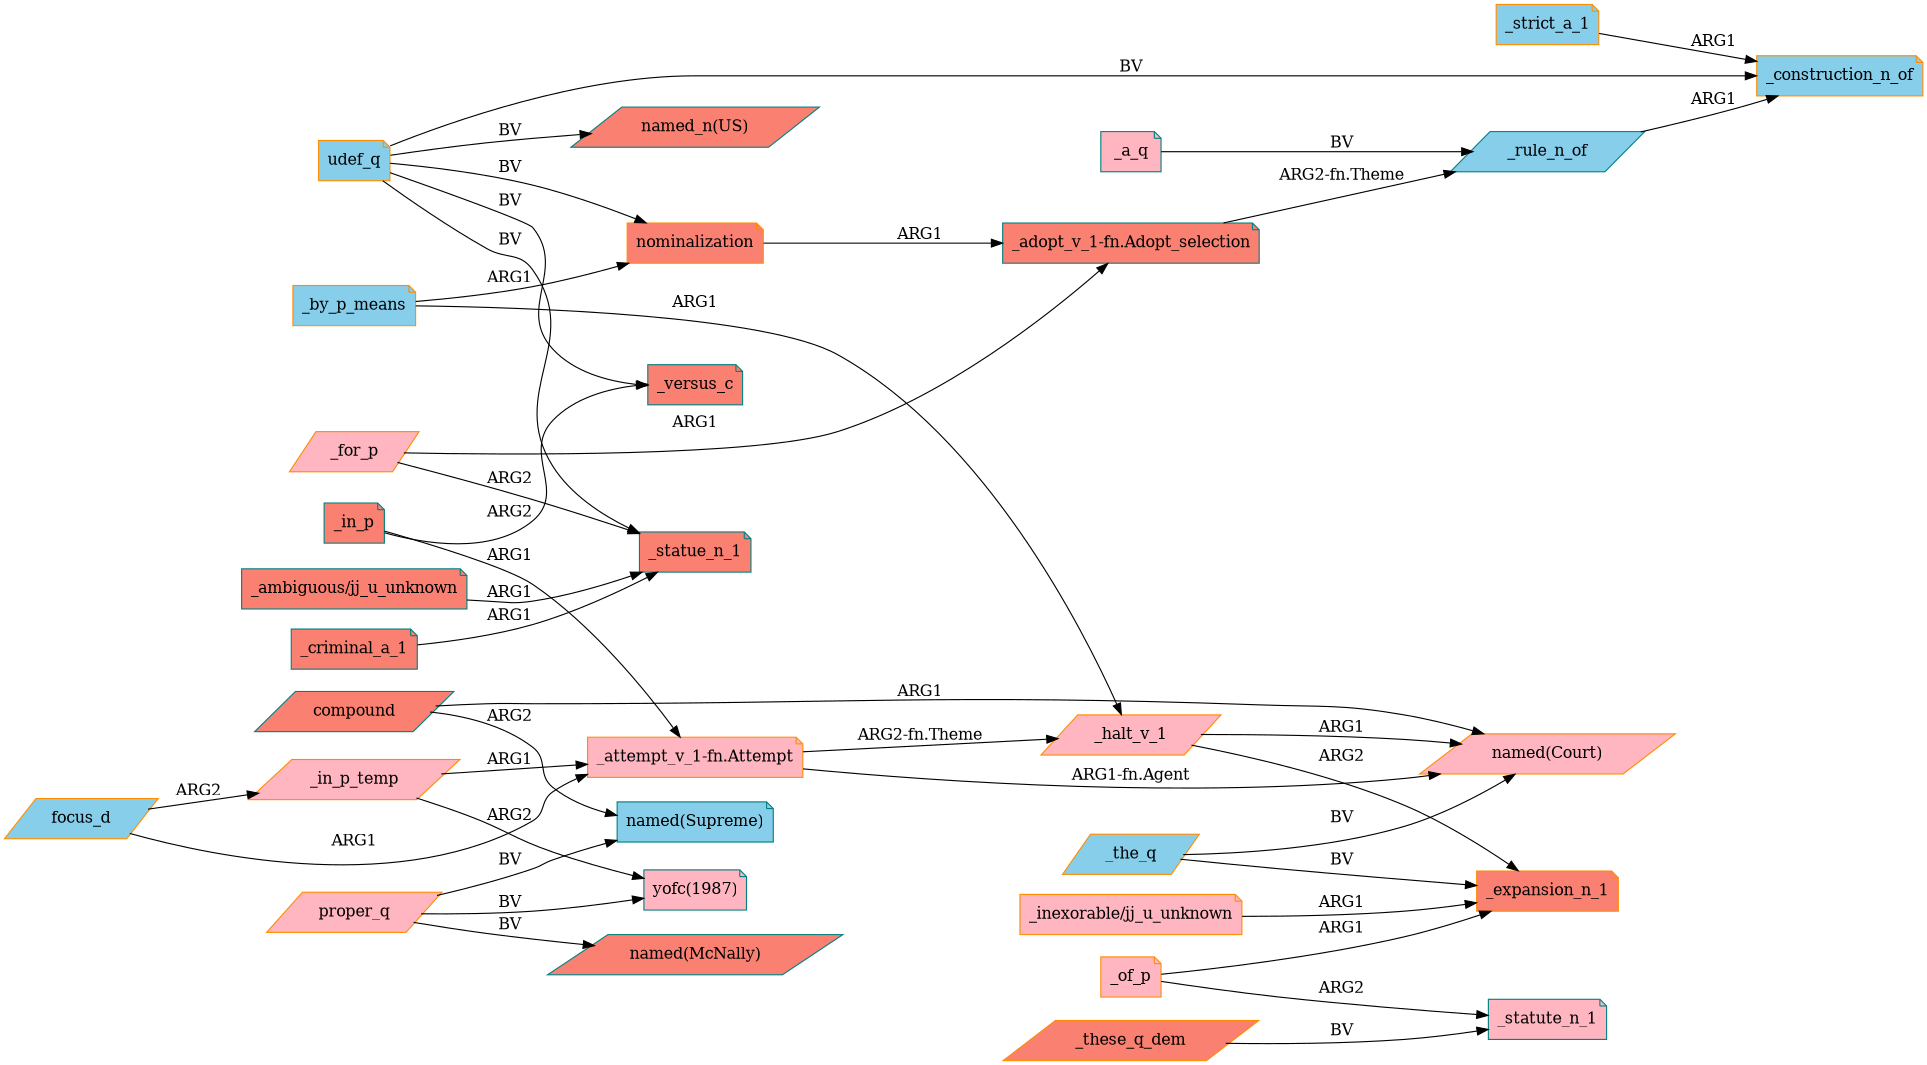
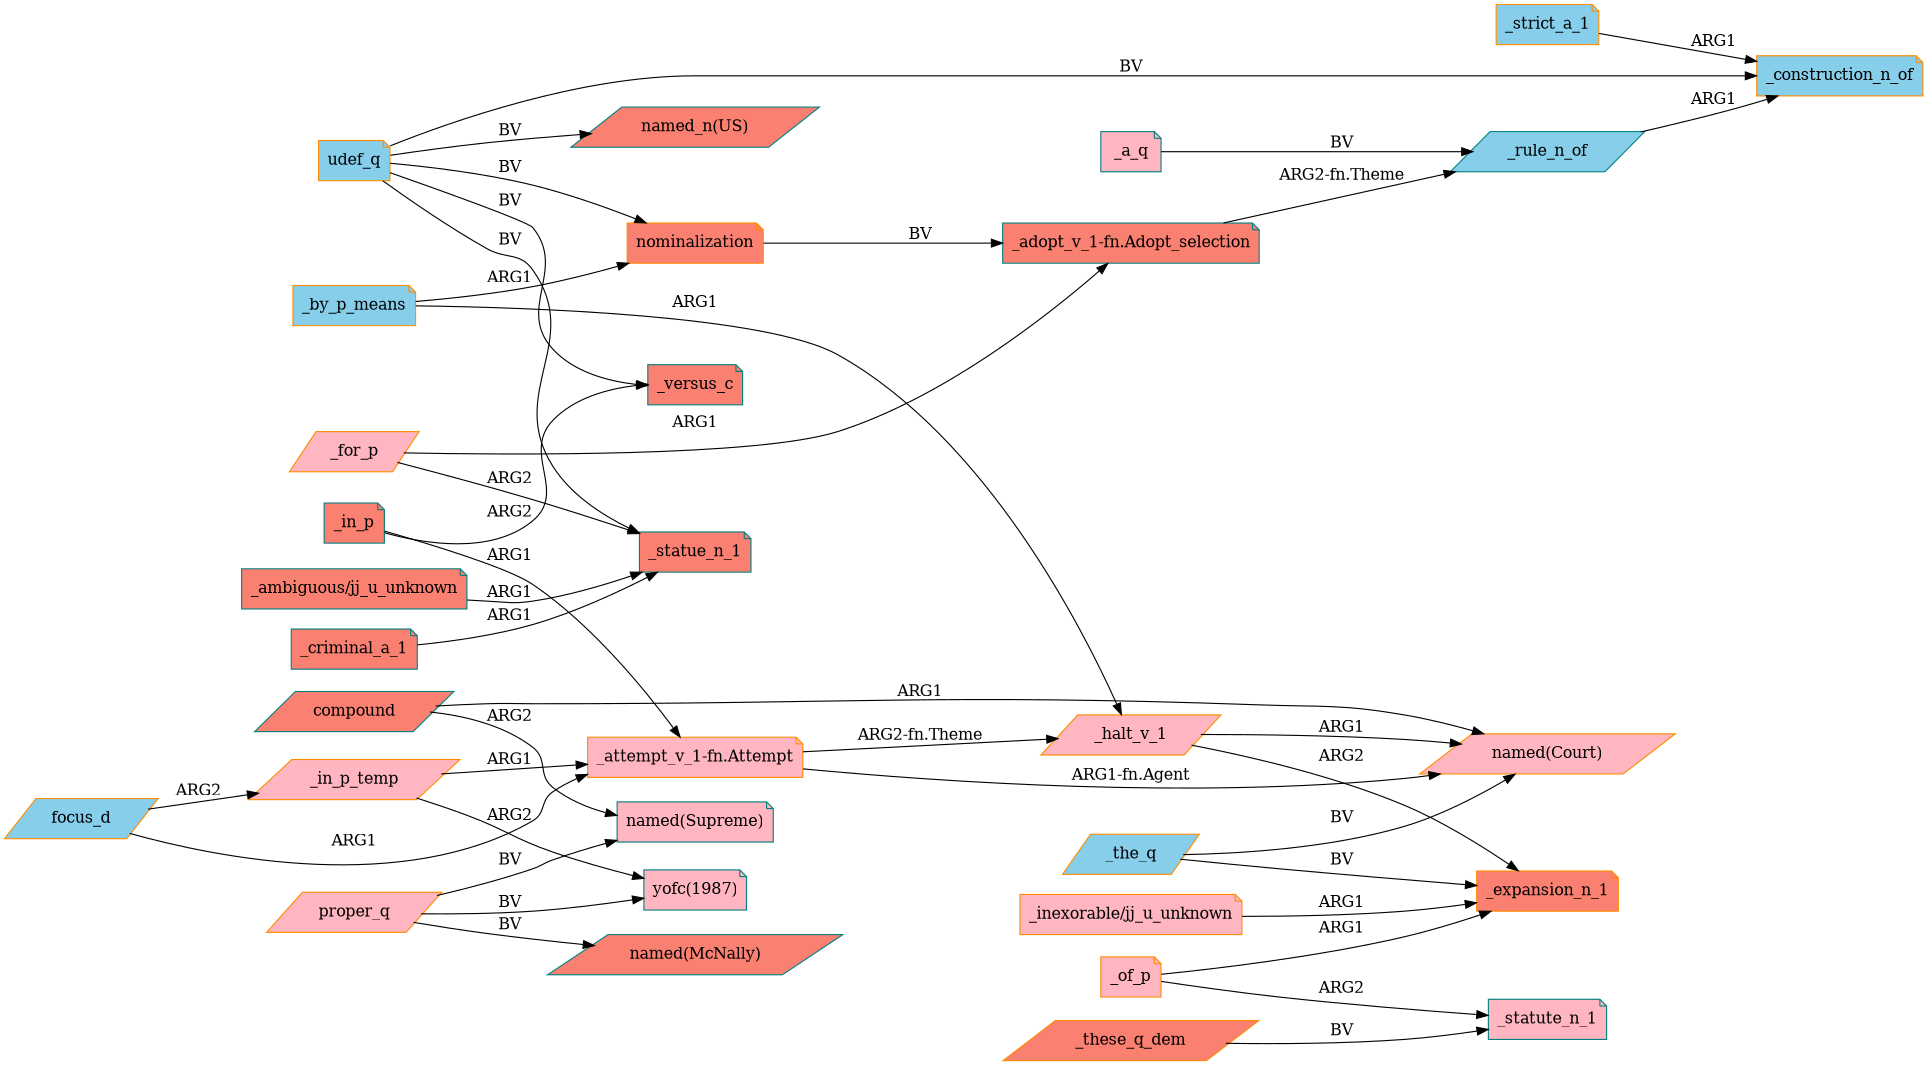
edge "nominalization" -> "_adopt_v_1-fn.Adopt_selection": label "ARG1" -> "BV"
node "named(Supreme)": fillcolor skyblue -> lightpink
